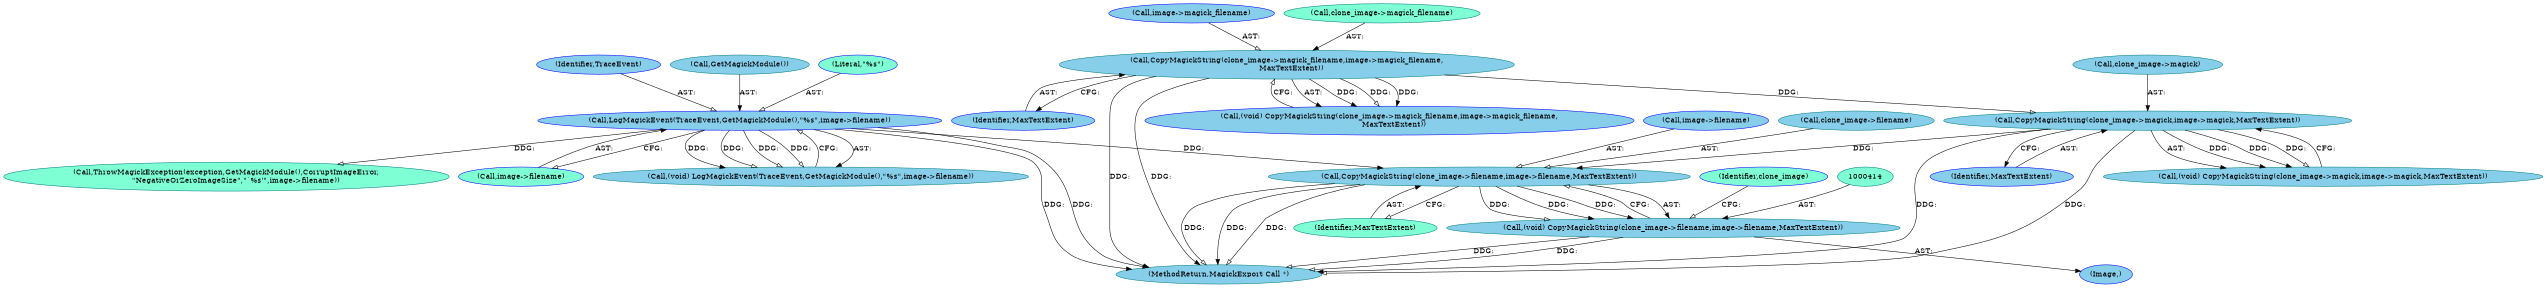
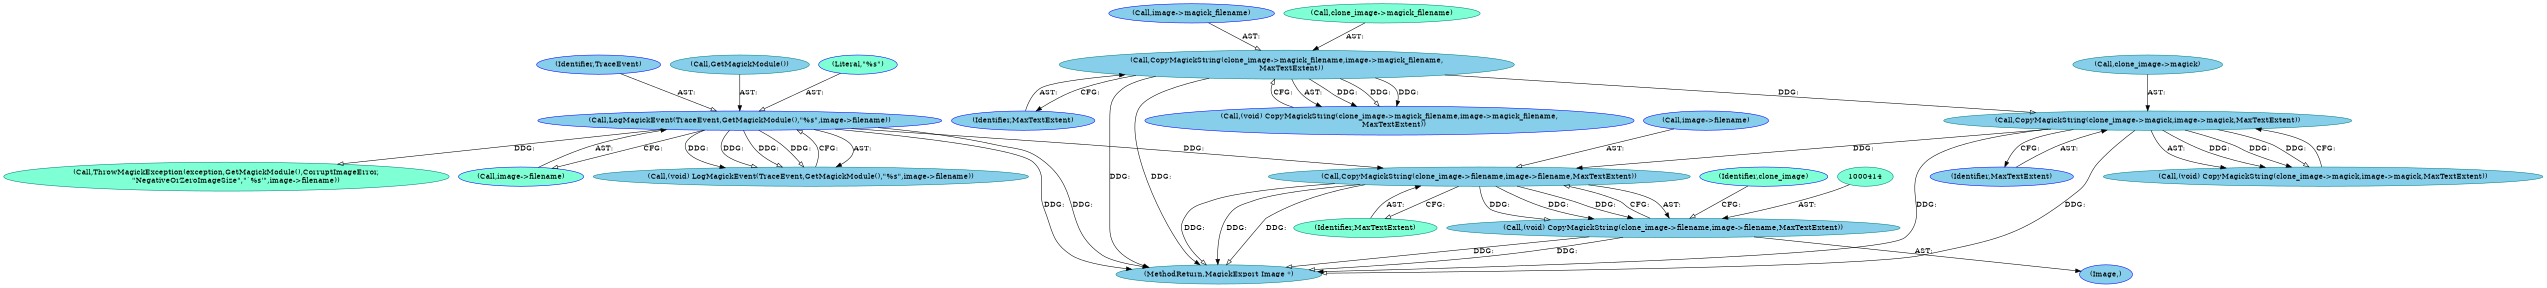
node "(Call,clone_image->filename)": removed
node "(MethodReturn,MagickExport Call *)": label "(MethodReturn,MagickExport Call *)" -> "(MethodReturn,MagickExport Image *)"
